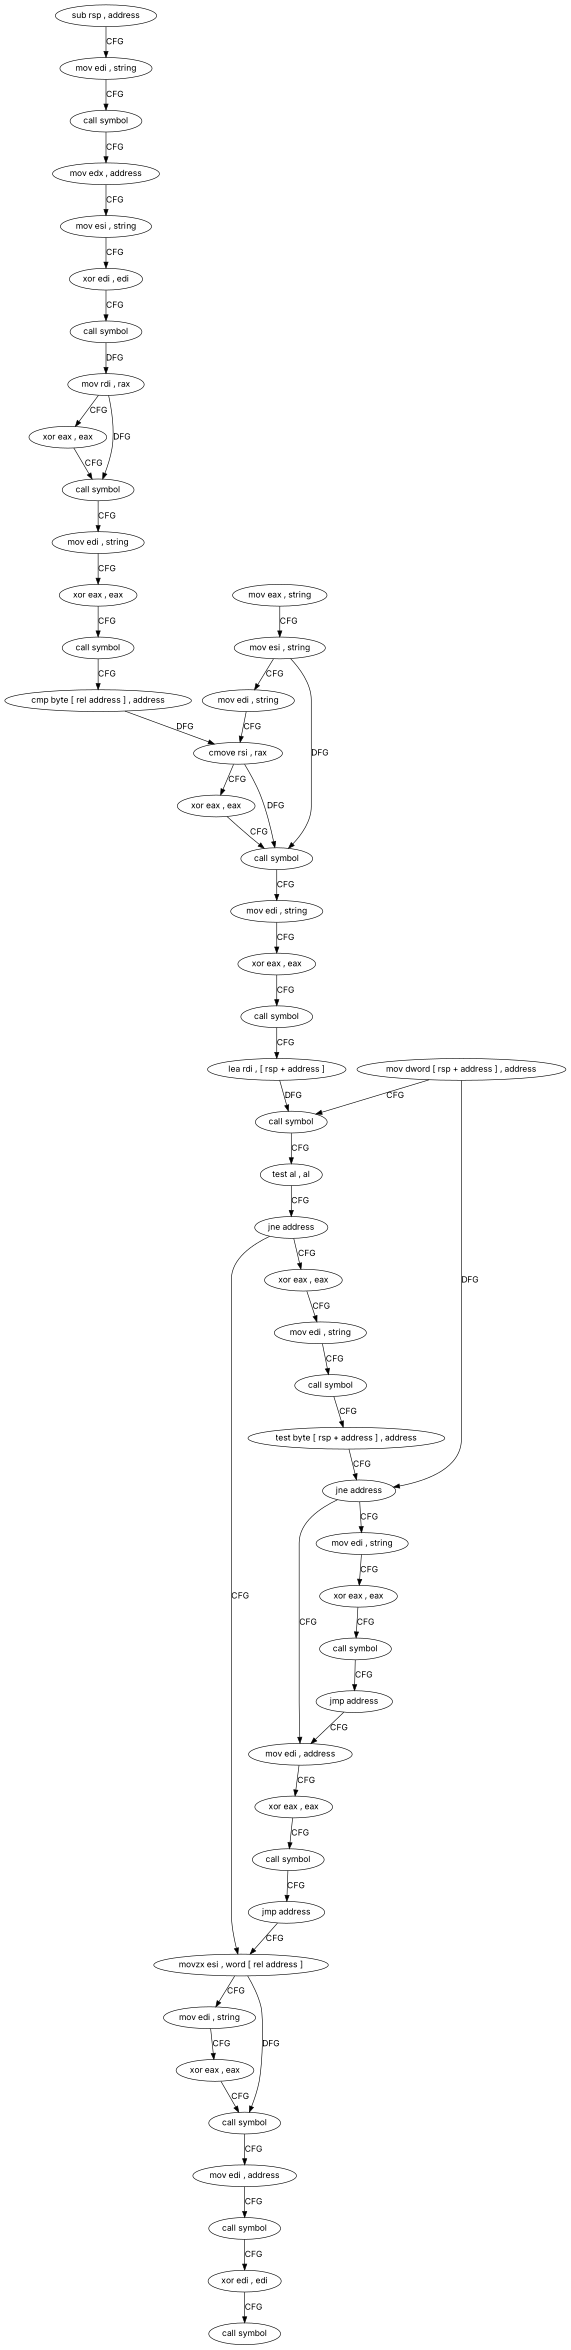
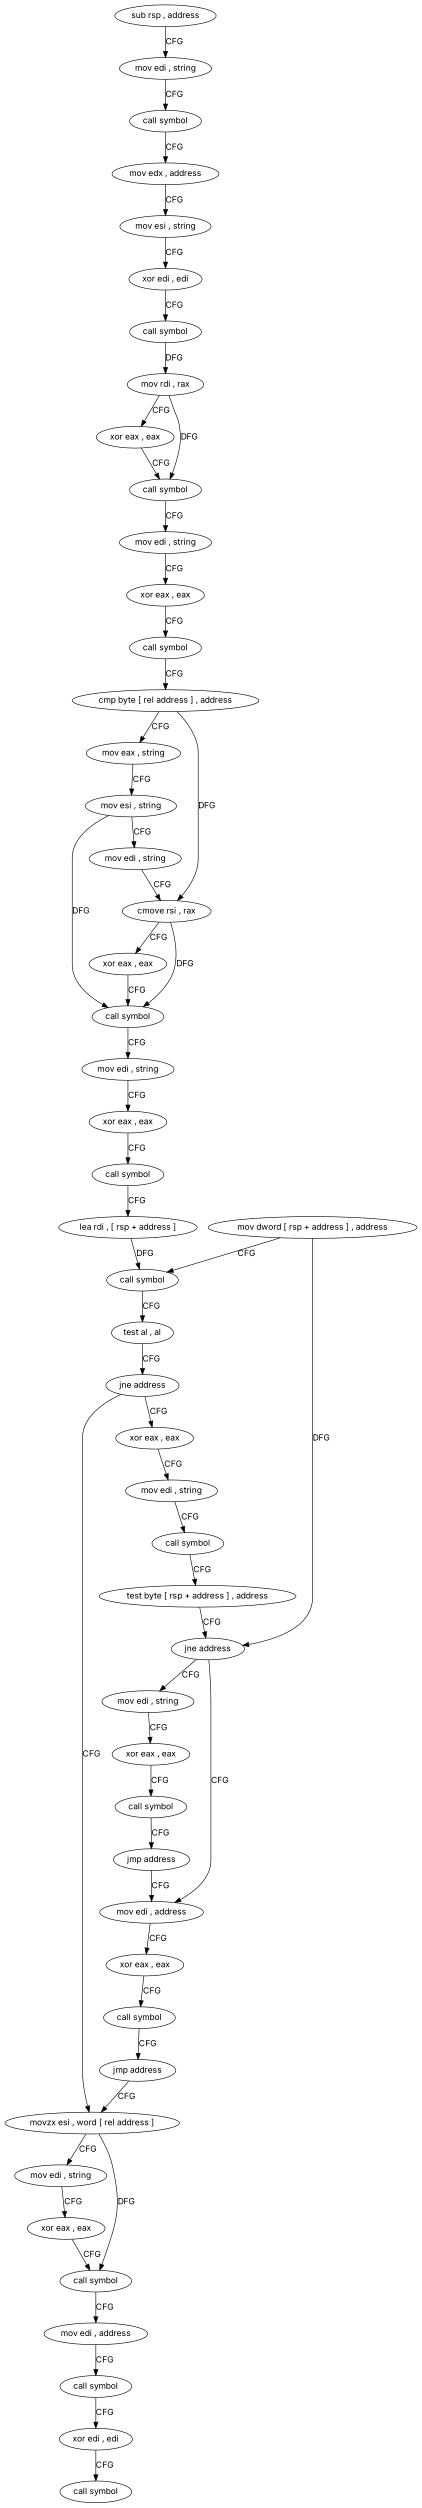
edge "cmp byte [ rel address ] , address" -> "mov eax , string": added, label "CFG"
